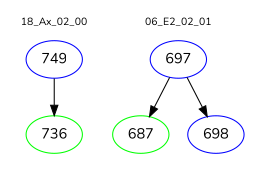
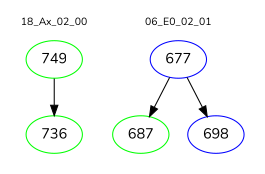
cluster "06_E2_02_01": label "06_E2_02_01" -> "06_E0_02_01"
node "749": color blue -> green
node "697": label "697" -> "677"
